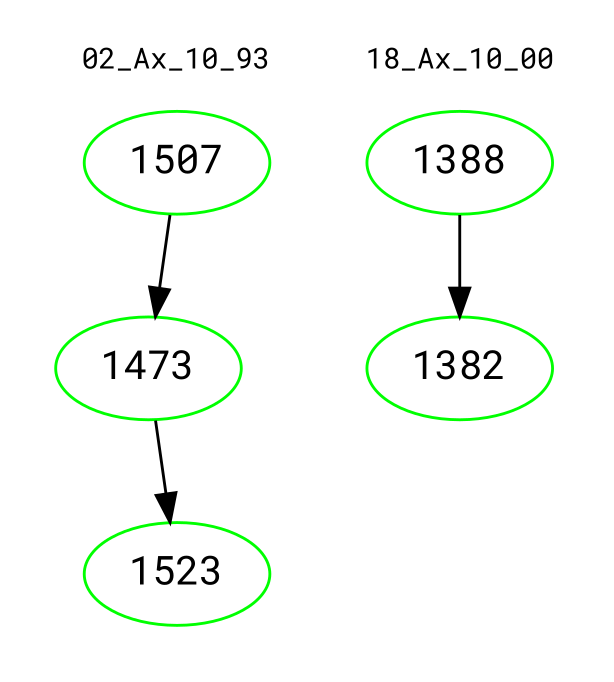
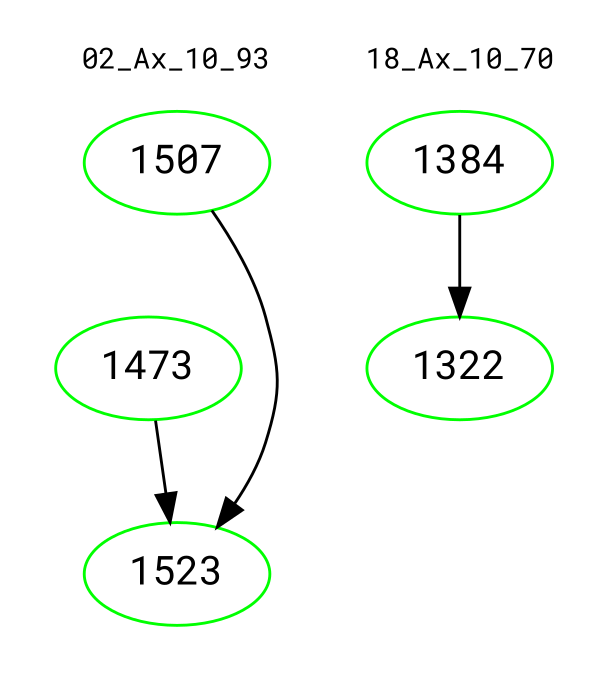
cluster "18_Ax_10_00": label "18_Ax_10_00" -> "18_Ax_10_70"
node "1388": label "1388" -> "1384"
edge "1507" -> "1473": now "1507" -> "1523"
node "1382": label "1382" -> "1322"
